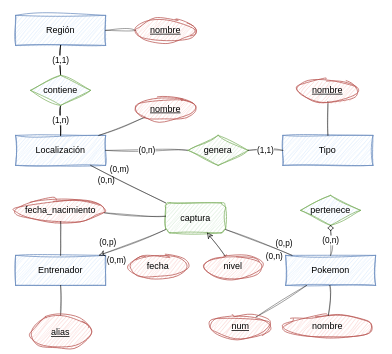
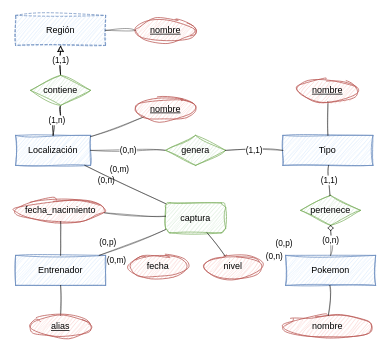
node "Región": style solid -> dashed
edge "Región" -- "contiene": arrowhead none -> block
node "contiene": fillcolor #dae8fc -> #d5e8d4
node "Localización": size 90x30 -> 75x30
node "genera": moved (218, 150) -> (195, 150)
edge "Tipo" -- "pertenece": added, label "(1,1)"
node "pertenece": fillcolor #dae8fc -> #d5e8d4
edge "nivel" -> "captura": arrowhead classic -> none
edge "captura" -- "Pokemon": removed
edge "captura" -> "Entrenador": arrowhead classic -> none
edge "Pokemon" -- "num": removed
node "num": removed
node "alias": size 60x34 -> 60x23
